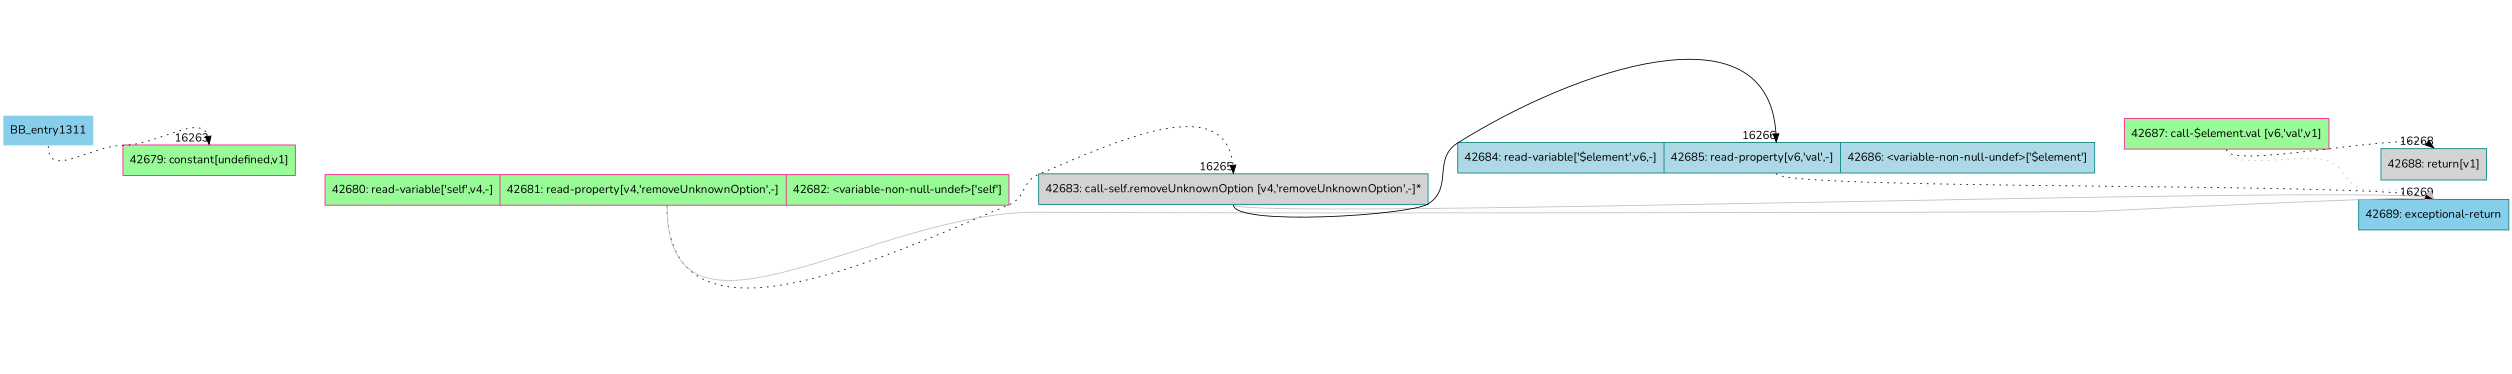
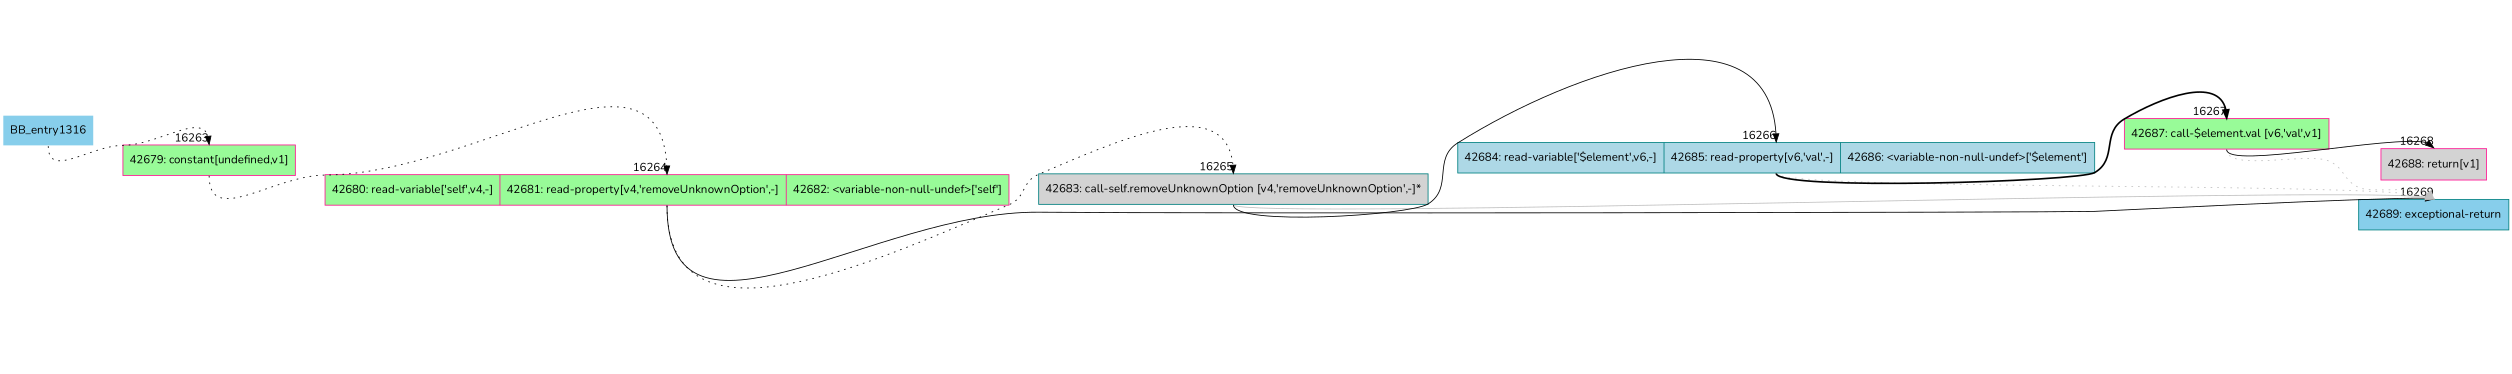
node "BB_entry1311": label "BB_entry1311" -> "BB_entry1316"
edge "42687: call-$element.val [v6,'val',v1]" -> "42688: return[v1]": style dotted -> solid
edge "42679: constant[undefined,v1]" -> "42680: read-variable['self',v4,-]": added
node "42688: return[v1]": color teal -> deeppink
edge "42684: read-variable['$element',v6,-]" -> "42687: call-$element.val [v6,'val',v1]": added
edge "42684: read-variable['$element',v6,-]" -> "42689: exceptional-return": color black -> gray
edge "42680: read-variable['self',v4,-]" -> "42689: exceptional-return": color gray -> black
